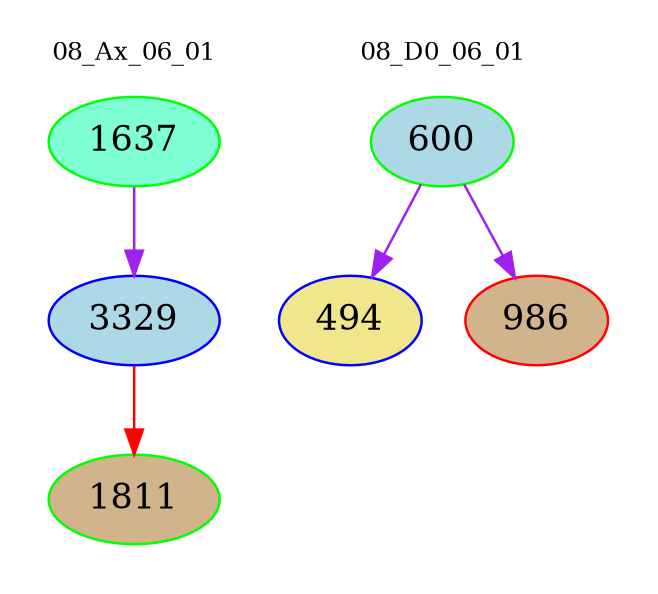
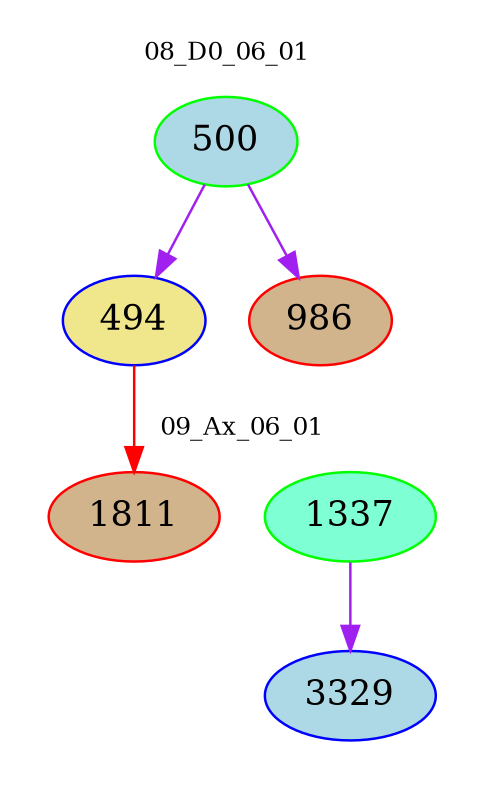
cluster "08_Ax_06_01": label "08_Ax_06_01" -> "09_Ax_06_01"
node "1637": label "1637" -> "1337"
node "600": label "600" -> "500"
edge "3329" -> "1811": now "494" -> "1811"
node "1811": color green -> red
